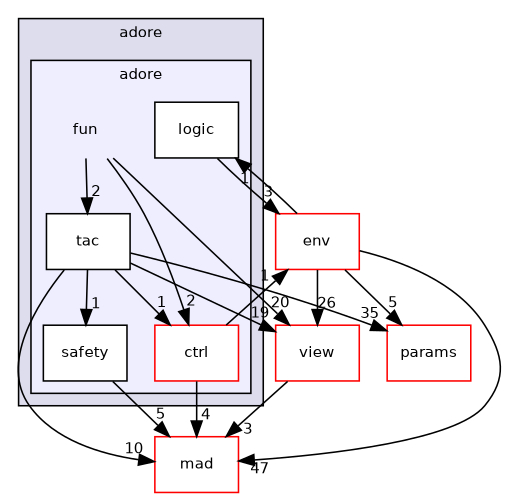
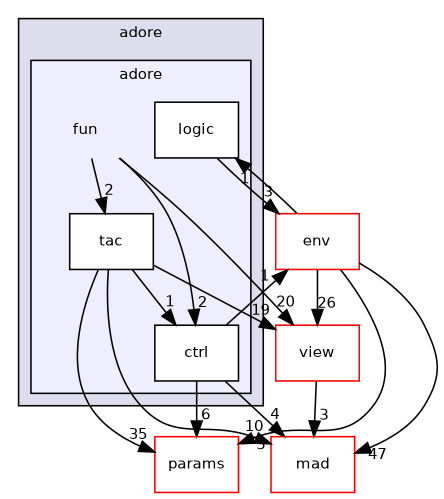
node "safety": removed
node "ctrl": color red -> black
edge "ctrl" -> "params": added
